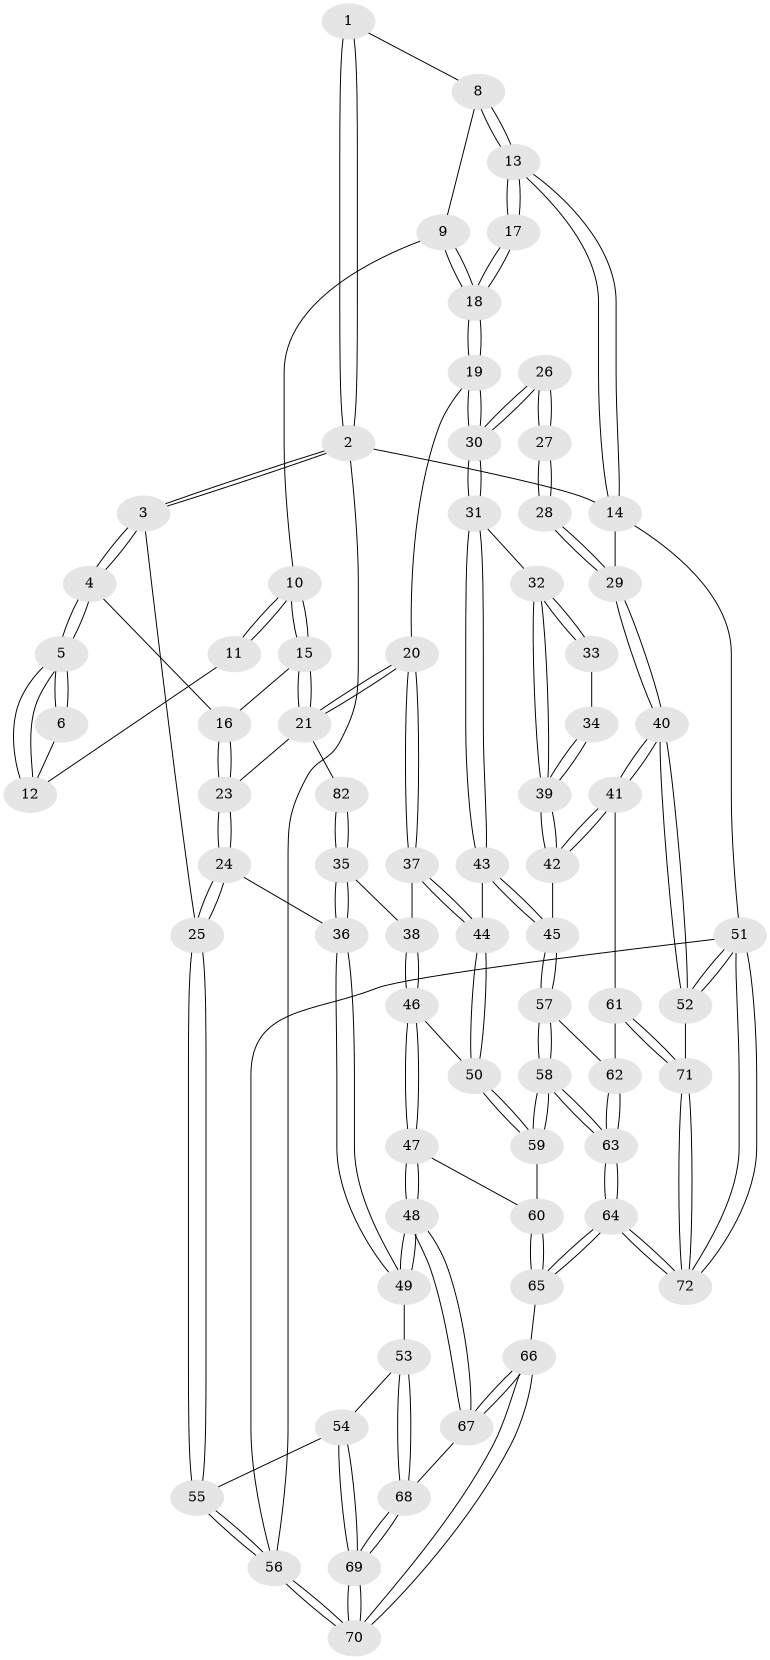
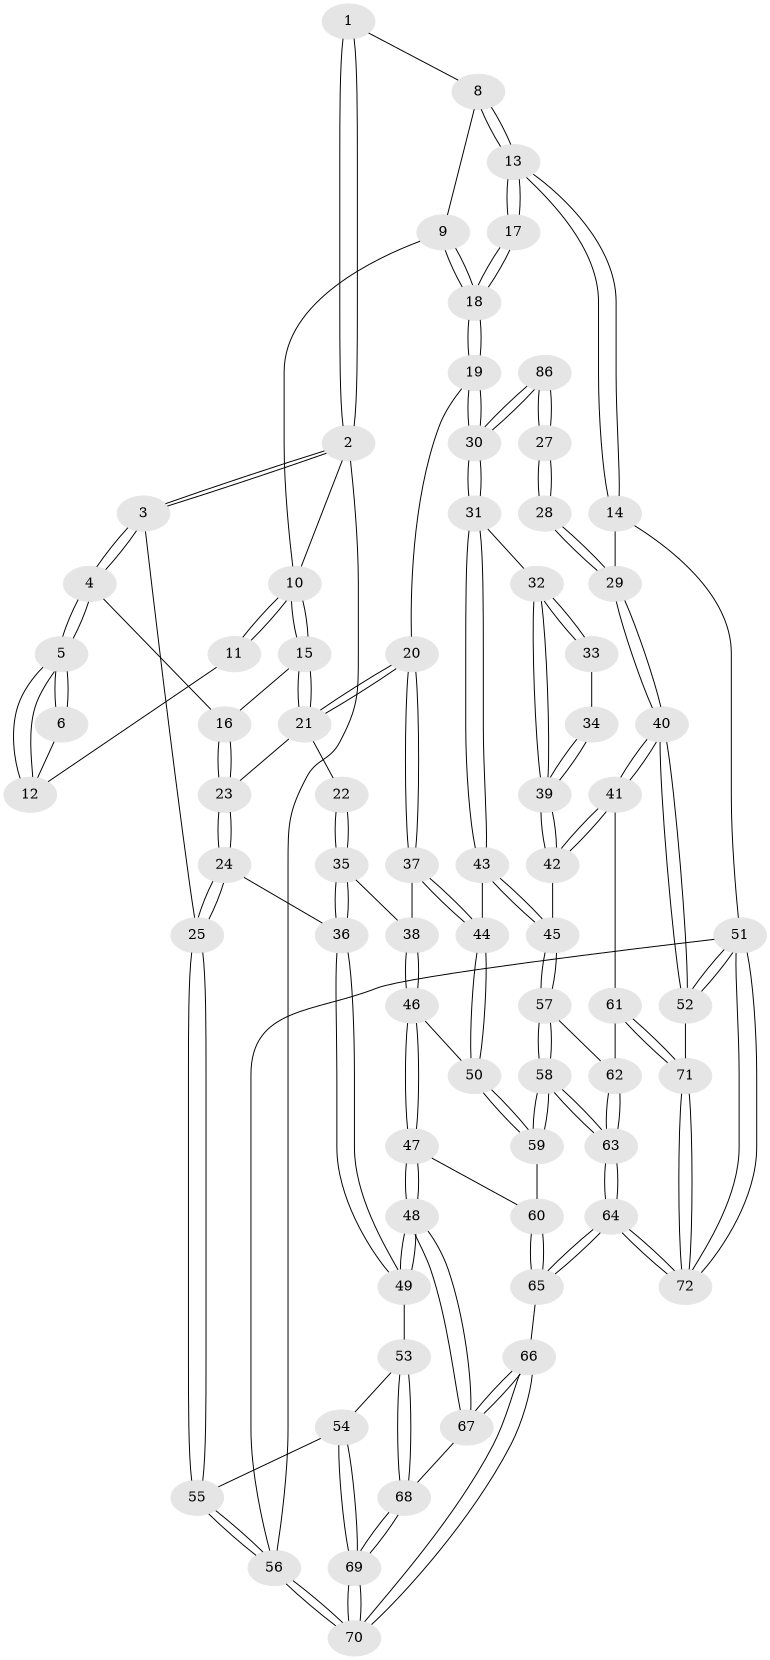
node "26": label "26" -> "86"
edge "2" -- "14": now "2" -- "10"
node "82": label "82" -> "22"
